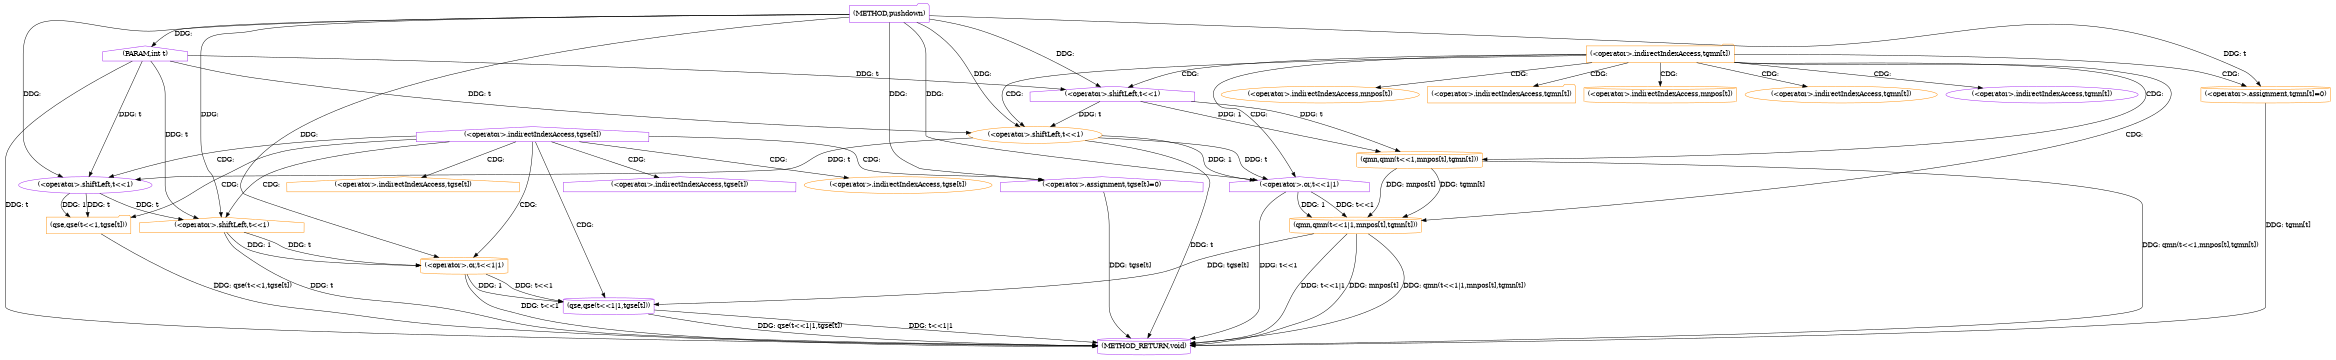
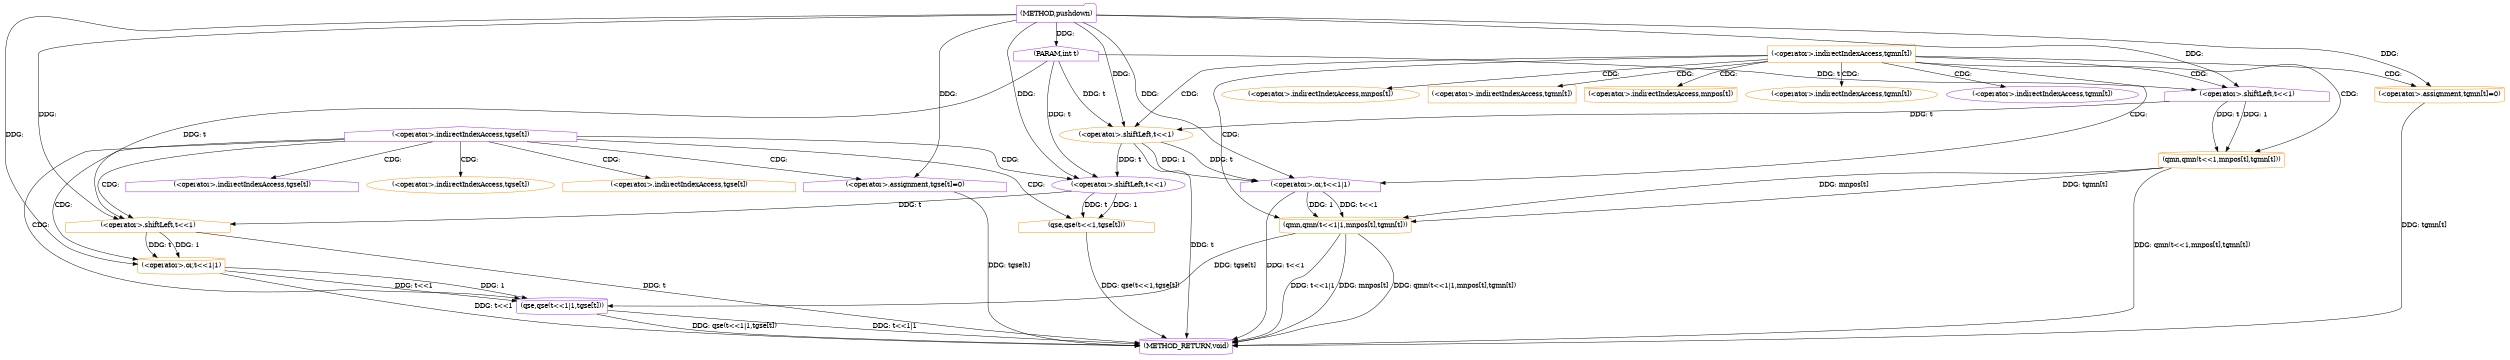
edge "(METHOD,pushdown)" -> "(<operator>.assignment,tgmn[t]=0)": label "DDG: t" -> "DDG: "
node "(qse,qse(t<<1,tgse[t]))": shape folder -> house
edge "(PARAM,int t)" -> "(METHOD_RETURN,void)": removed, label "DDG: t"
